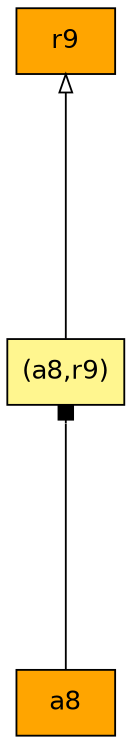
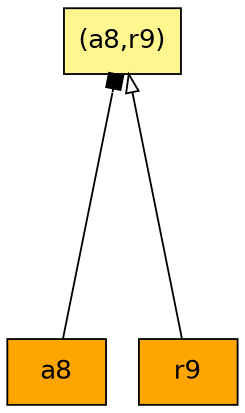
edge "(a8,r9)" -> "r9": reversed
